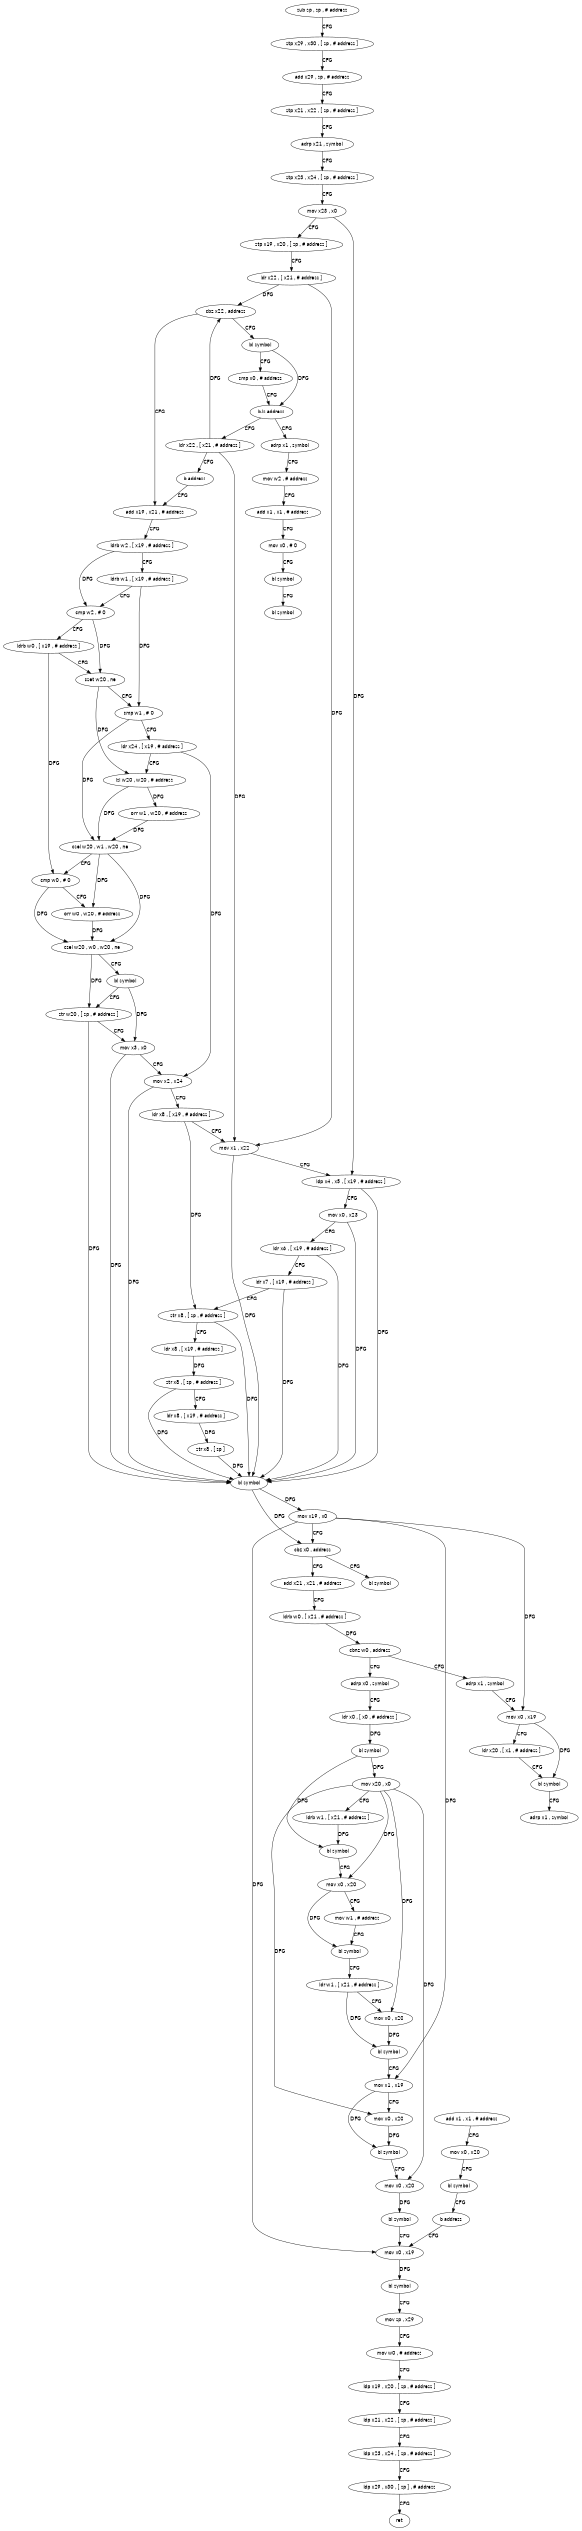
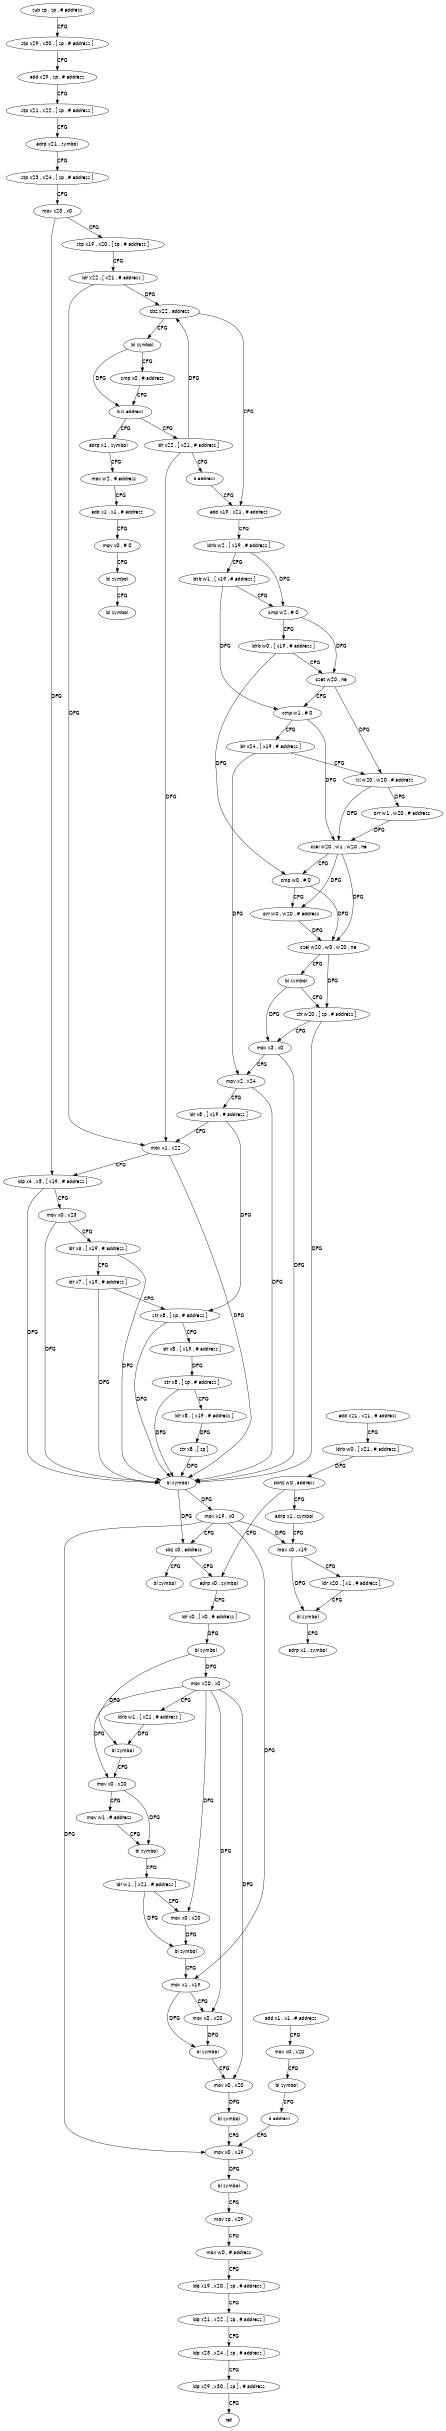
edge "cbz x0 , address" -> "add x21 , x21 , # address": now "cbz x0 , address" -> "adrp x0 , symbol"
